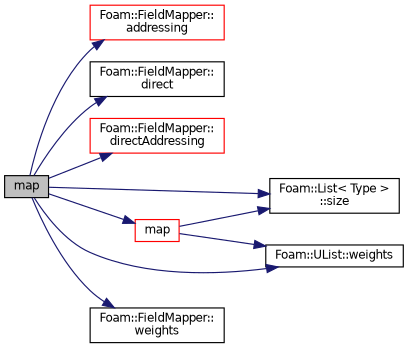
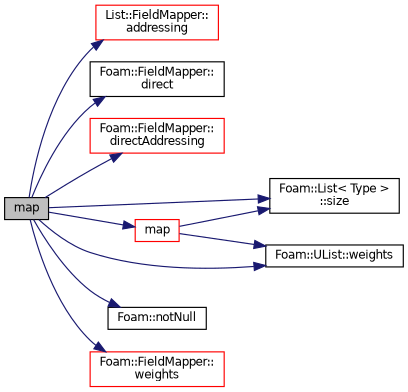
node "Foam::FieldMapper:: addressing": label "Foam::FieldMapper:: addressing" -> "List::FieldMapper:: addressing"
node "Foam::notNull": added
node "Foam::FieldMapper:: weights": color black -> red
